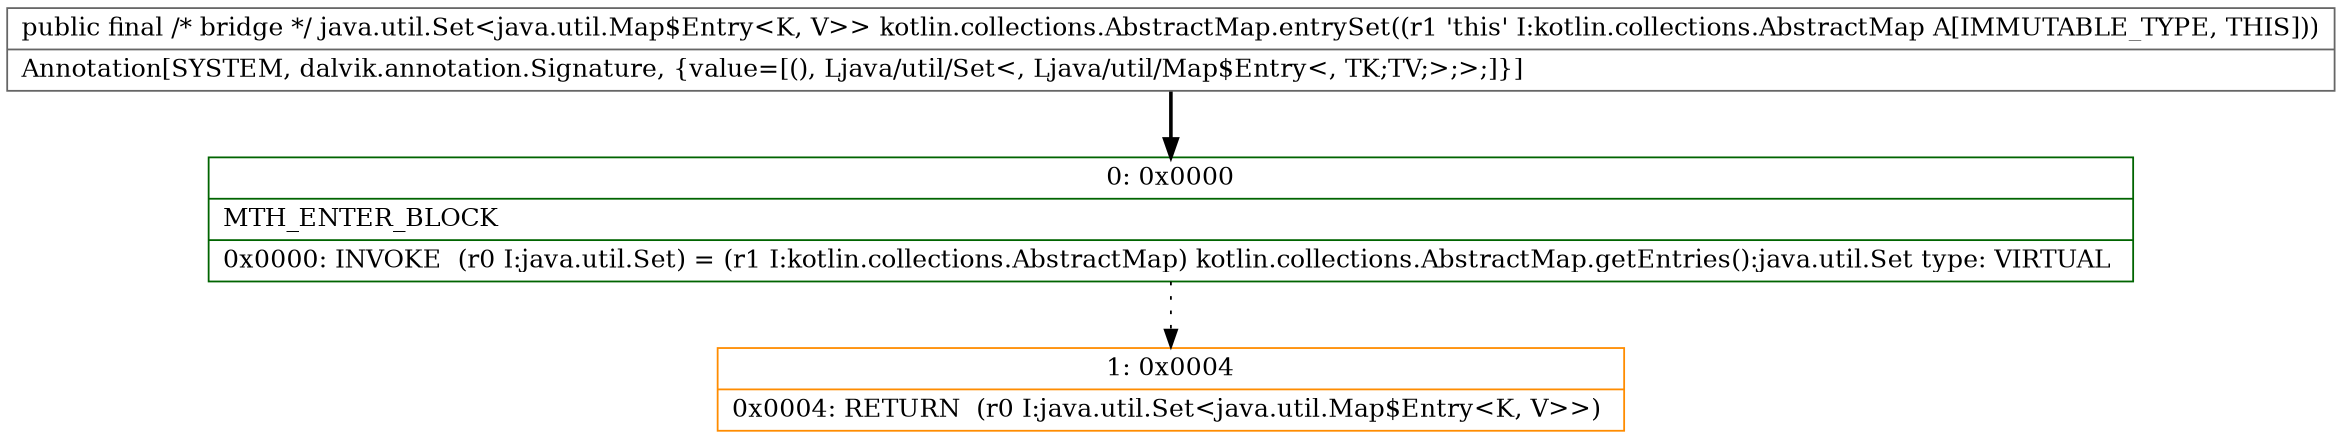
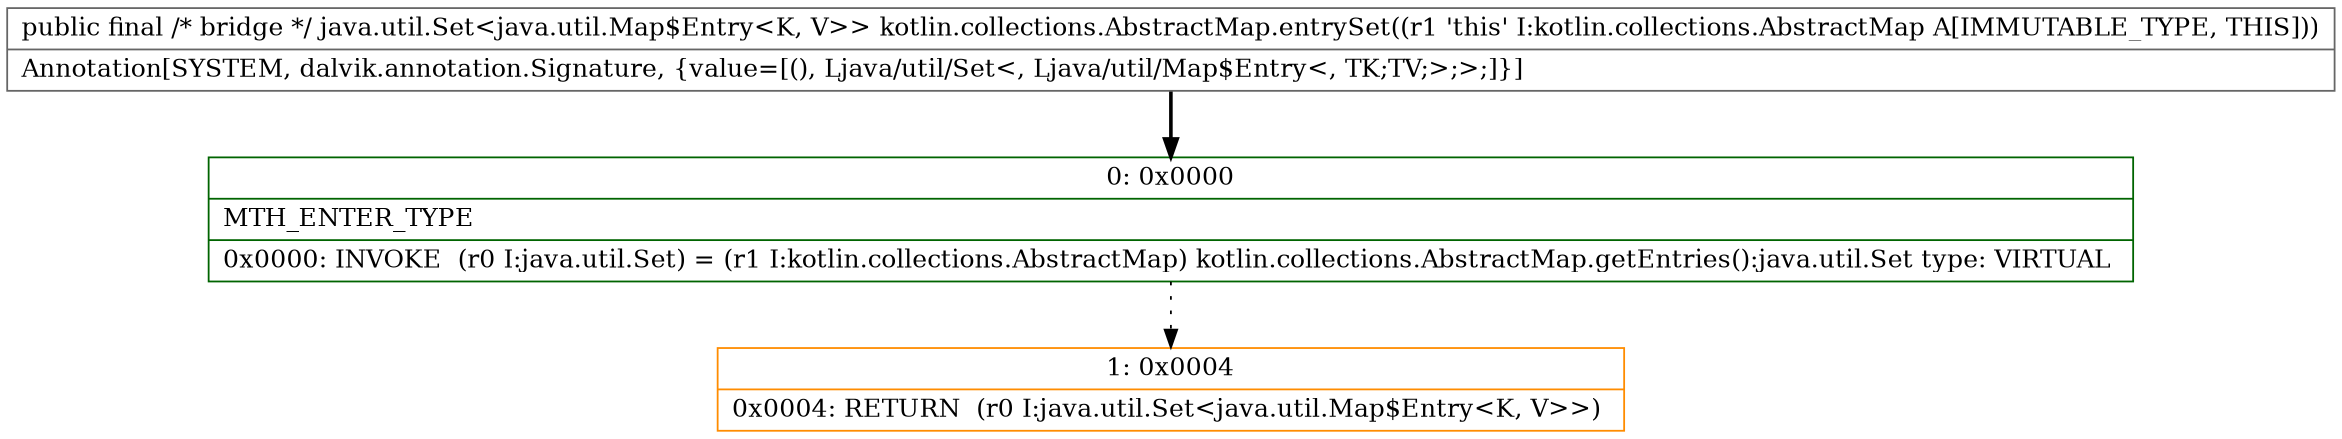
node "0: 0x0000": text "MTH_ENTER_BLOCK" -> "MTH_ENTER_TYPE"
